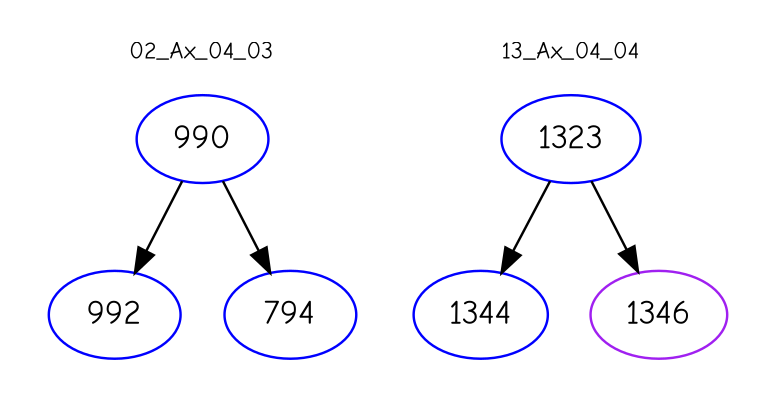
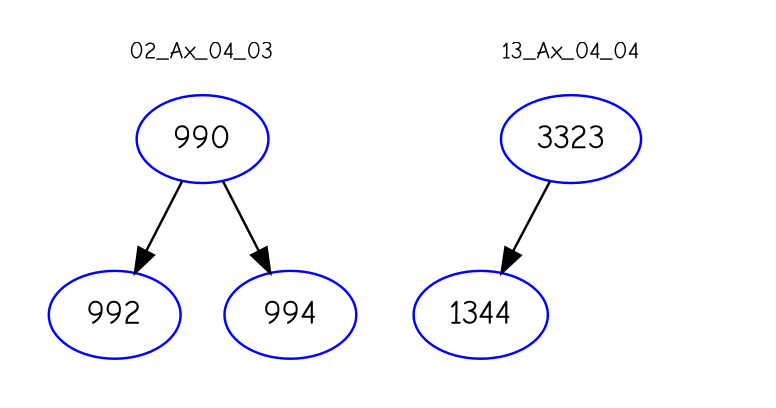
node "1323": label "1323" -> "3323"
node "794": label "794" -> "994"
node "1346": removed
